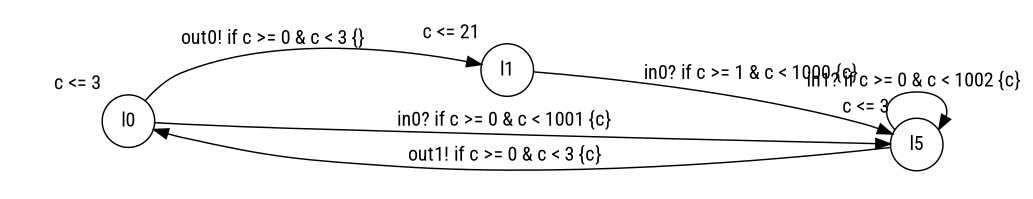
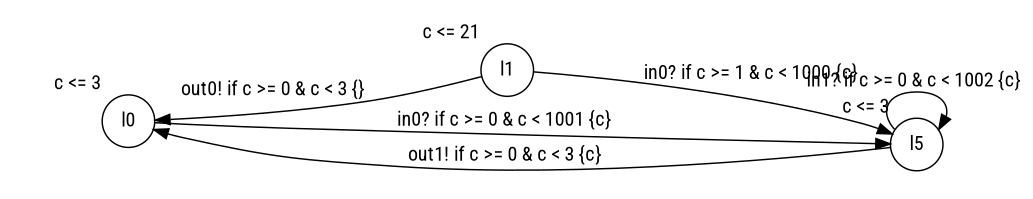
edge "l0 c <= 3" -> "l1 c <= 21": reversed
